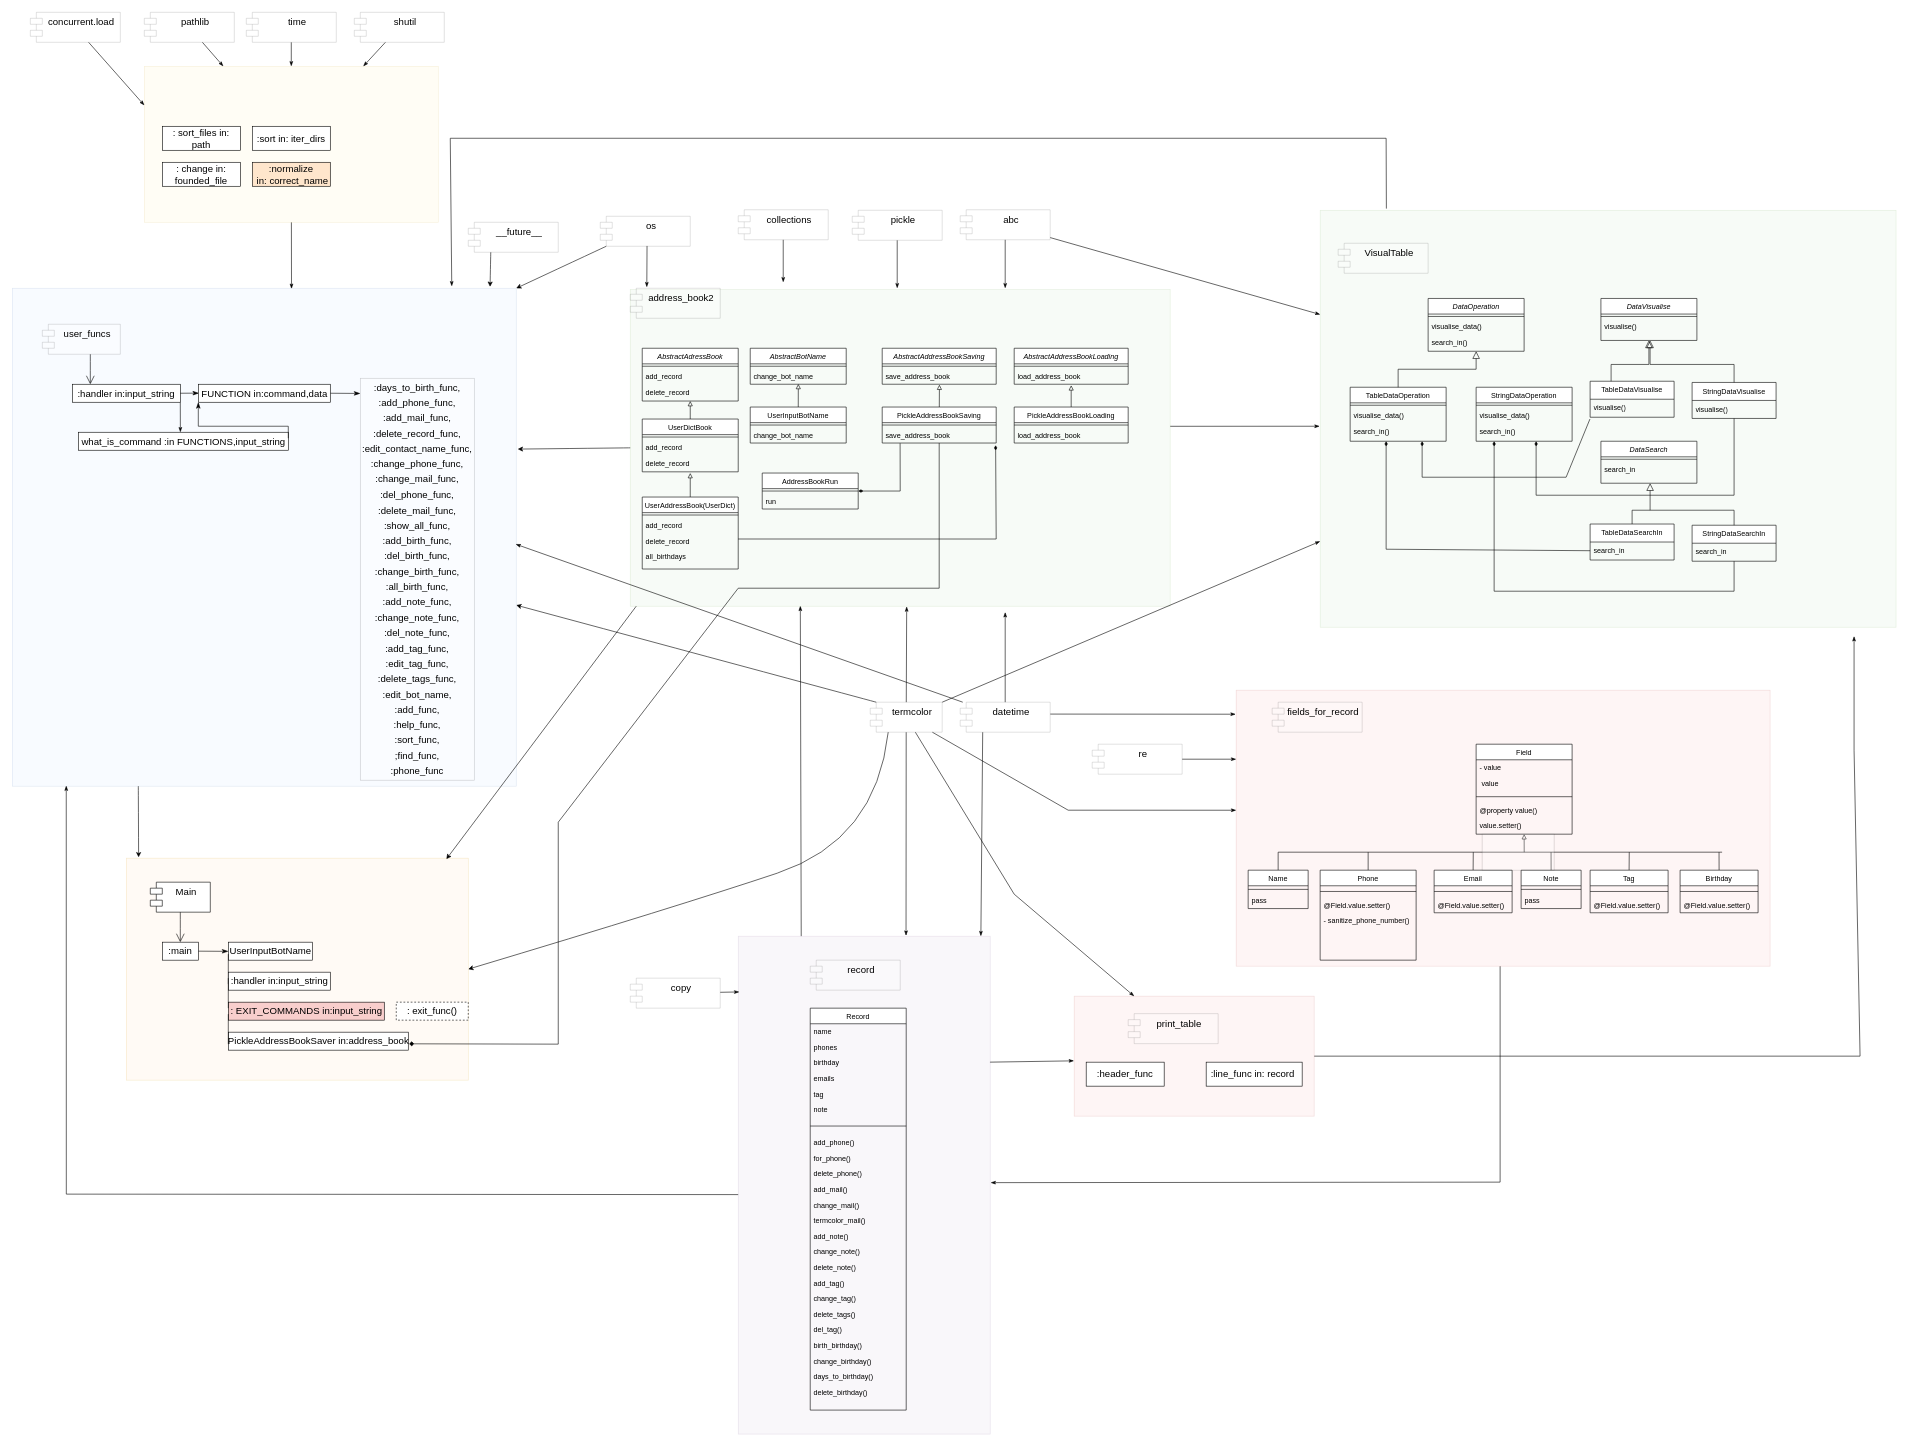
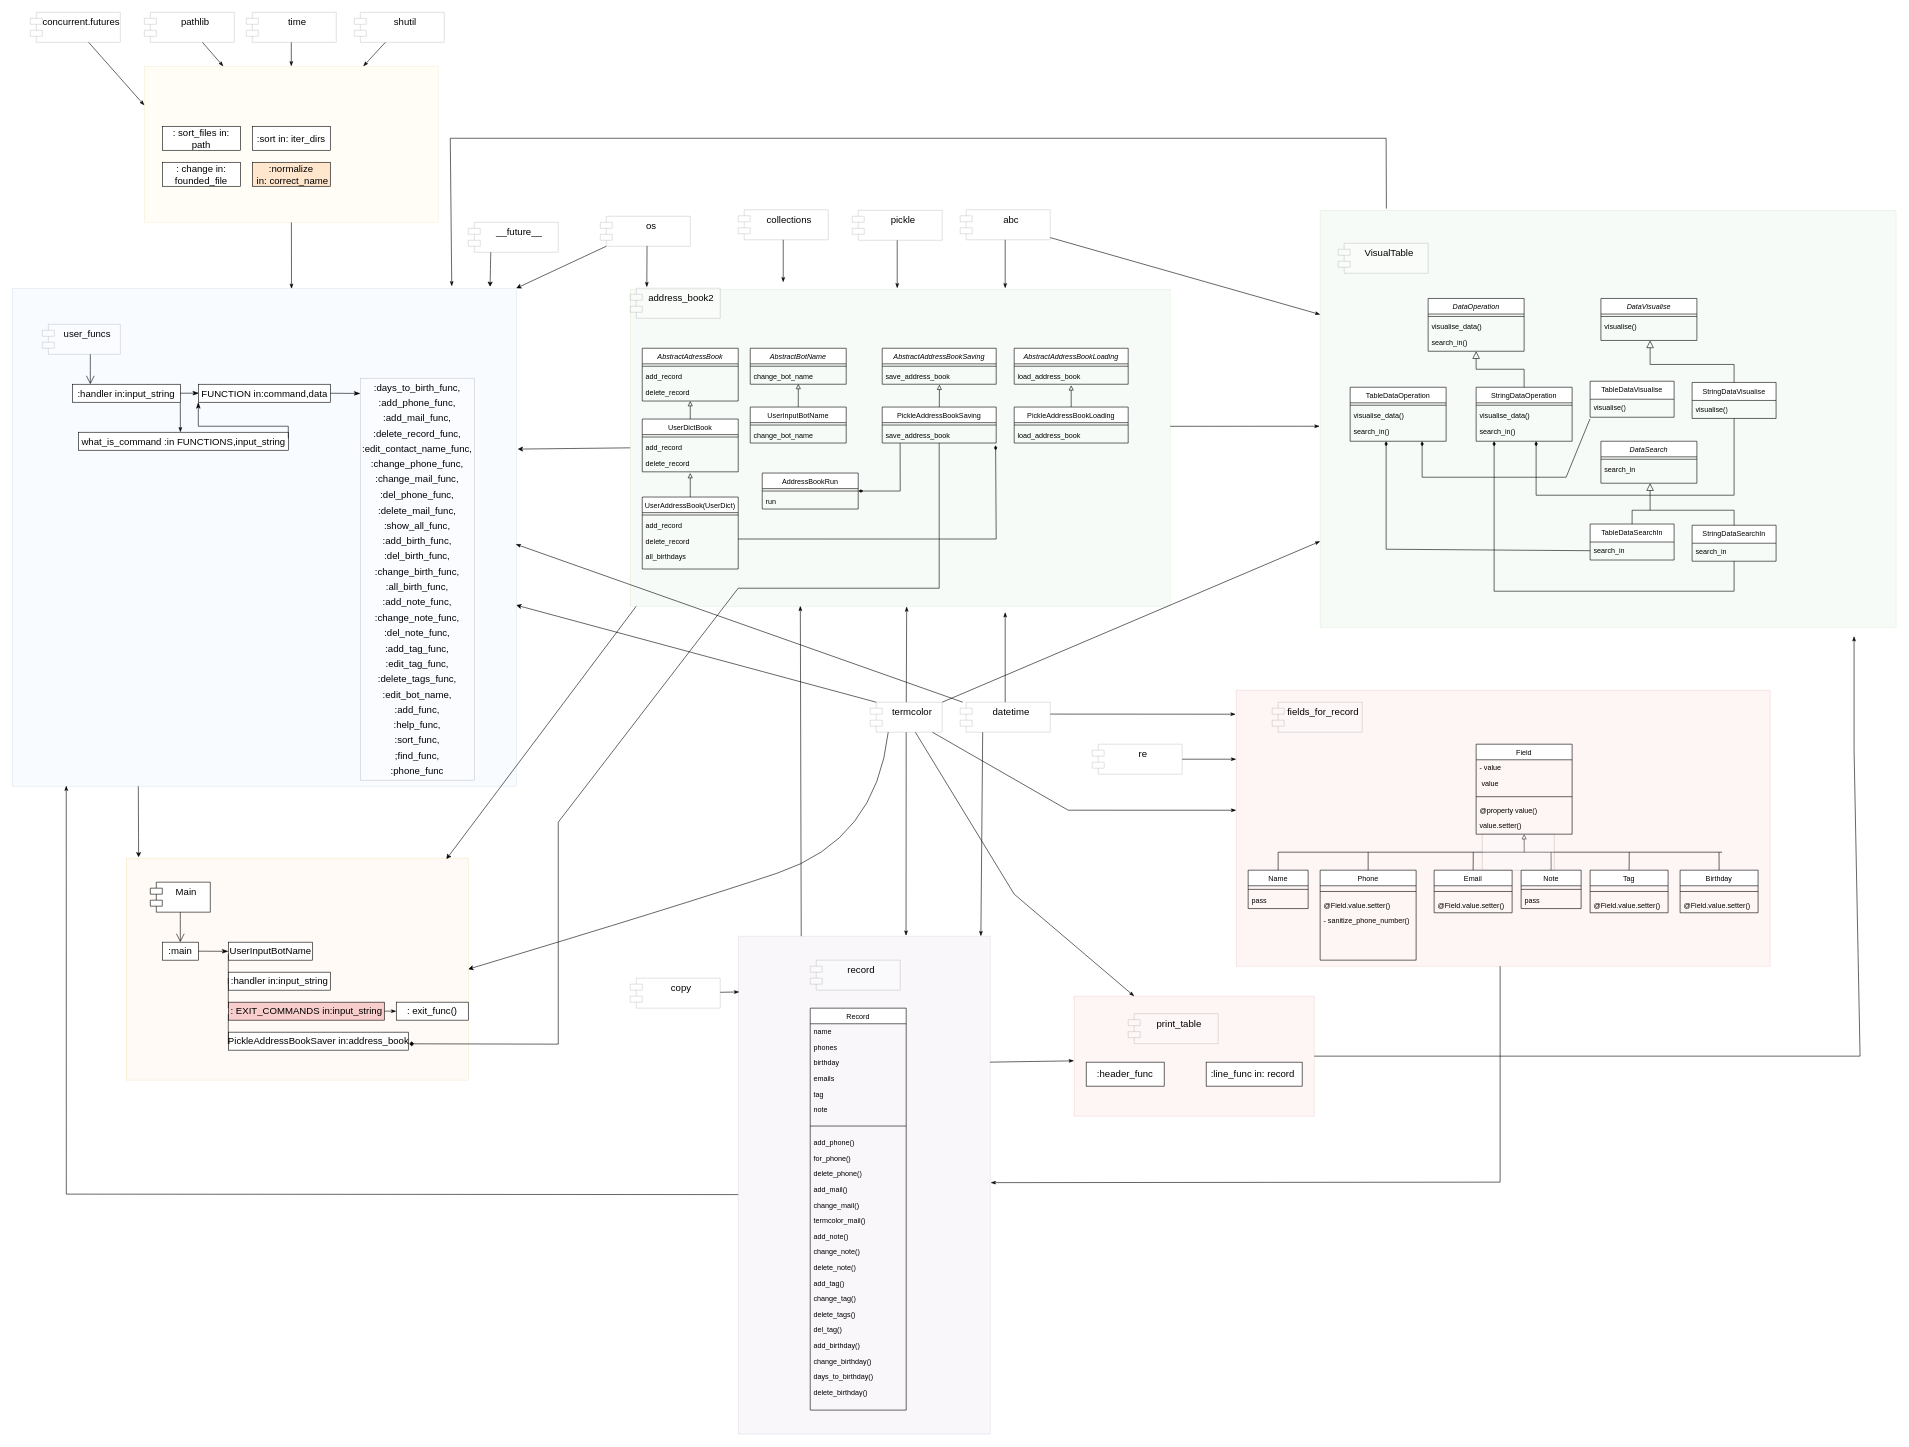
node "concurrent.load": label "concurrent.load" -> "concurrent.futures"
edge "TableDataVisualise" -> "DataVisualise": removed
edge "TableDataOperation" -> "DataOperation": removed
edge "StringDataOperation" -> "DataOperation": added
edge ": EXIT_COMMANDS in:input_string" -> ": exit_func()": added
node ": exit_func()": style dashed -> solid
node "birth_birthday()": label "birth_birthday()" -> "add_birthday()"
